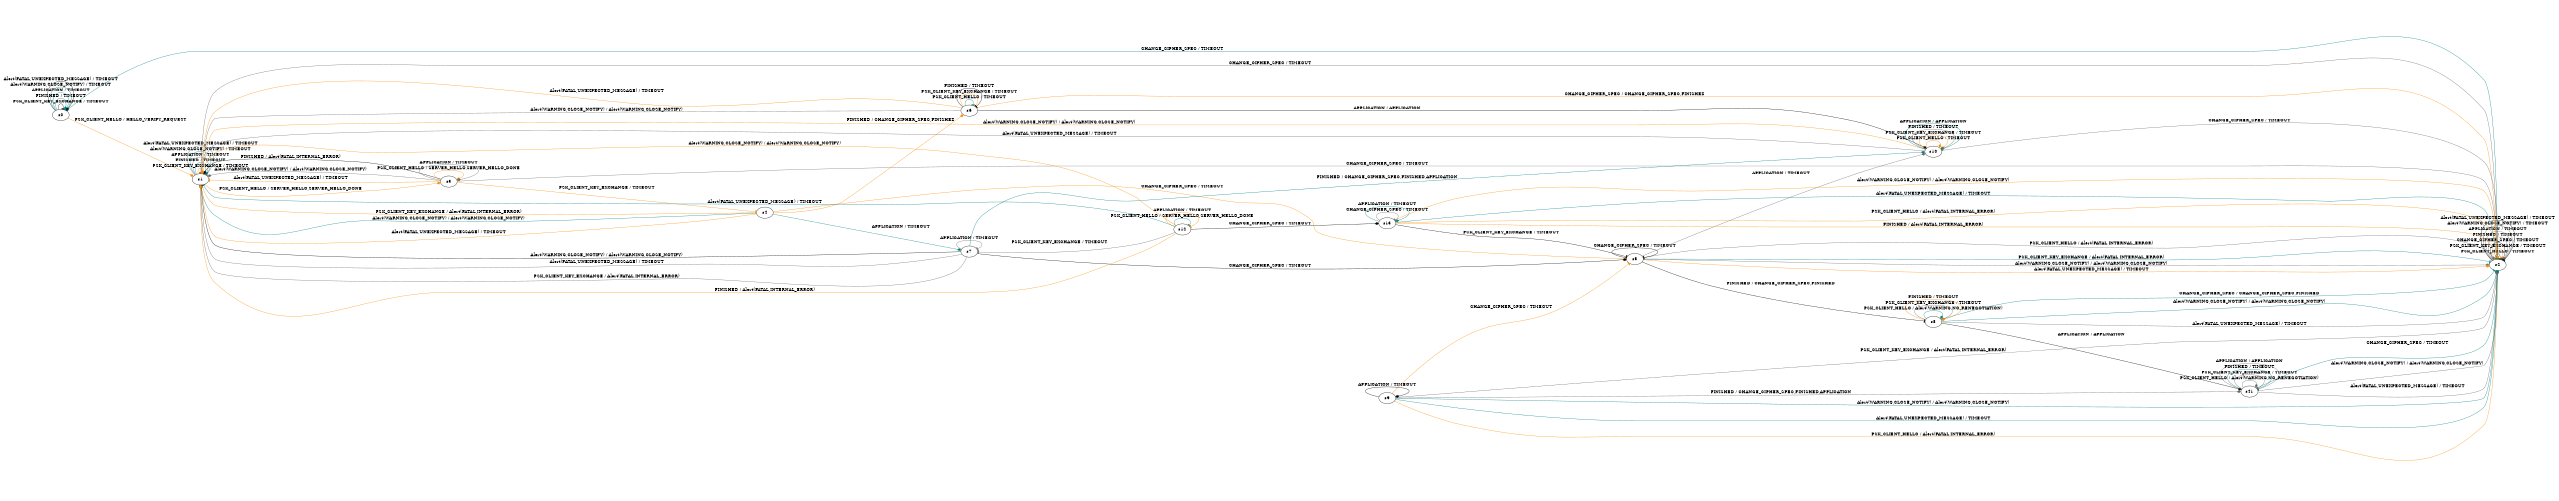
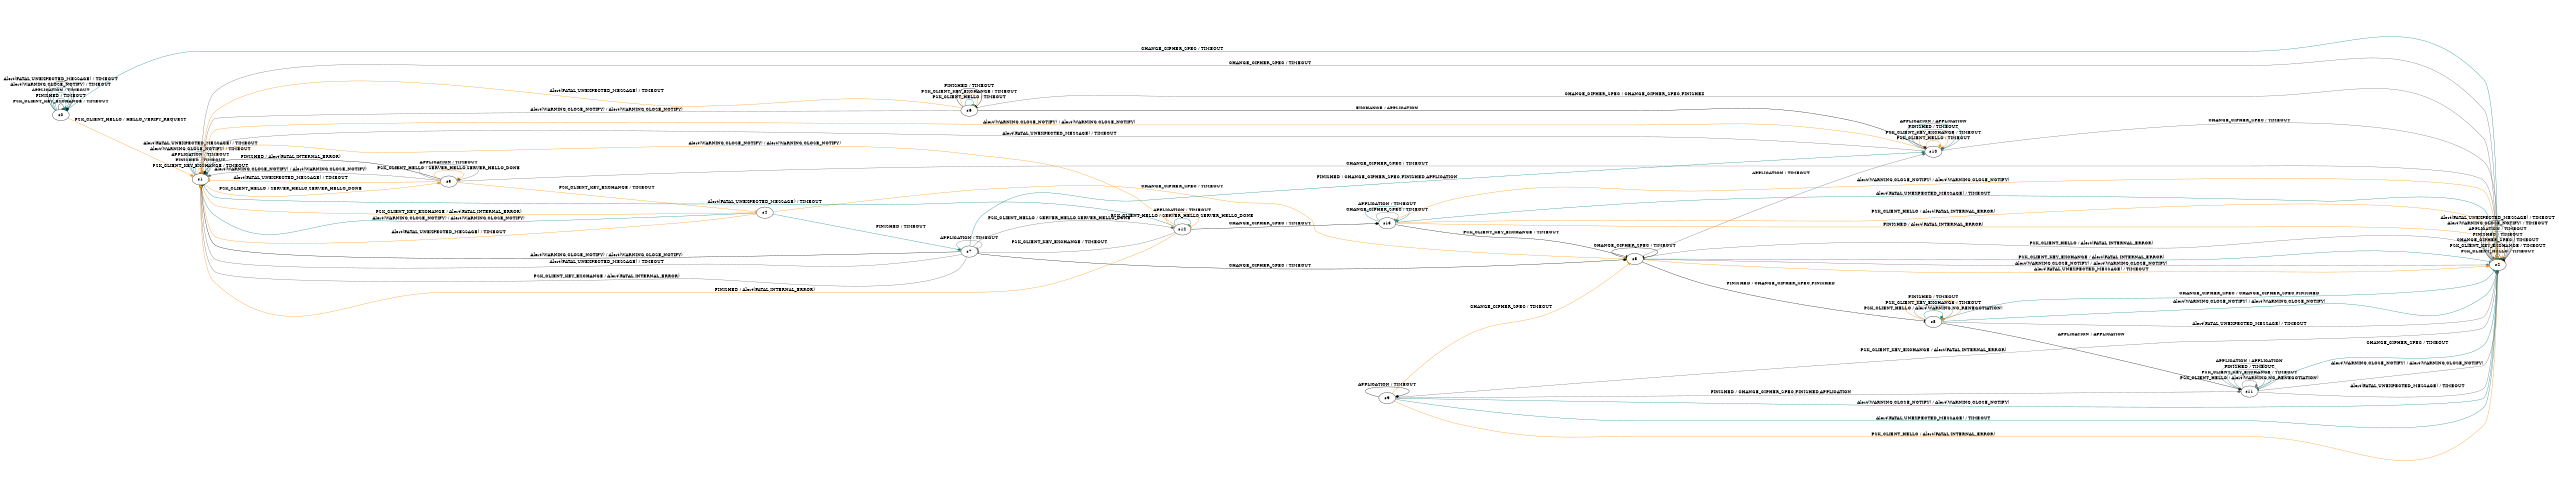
edge "s6" -> "s2": color darkorange -> gray40
edge "s6" -> "s10": label "APPLICATION / APPLICATION" -> "EXCHANGE / APPLICATION"
edge "s4" -> "s6": removed, label "FINISHED / CHANGE_CIPHER_SPEC,FINISHED"
edge "s7" -> "s12": added, label "PSK_CLIENT_HELLO / SERVER_HELLO,SERVER_HELLO_DONE"
edge "s4" -> "s7": label "APPLICATION / TIMEOUT" -> "FINISHED / TIMEOUT"
node "s41": label "s41" -> "s11"
